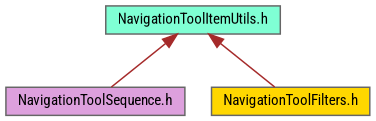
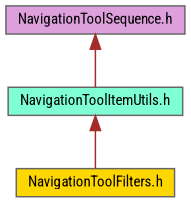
edge "NavigationToolSequence.h" -> "NavigationToolItemUtils.h": reversed
